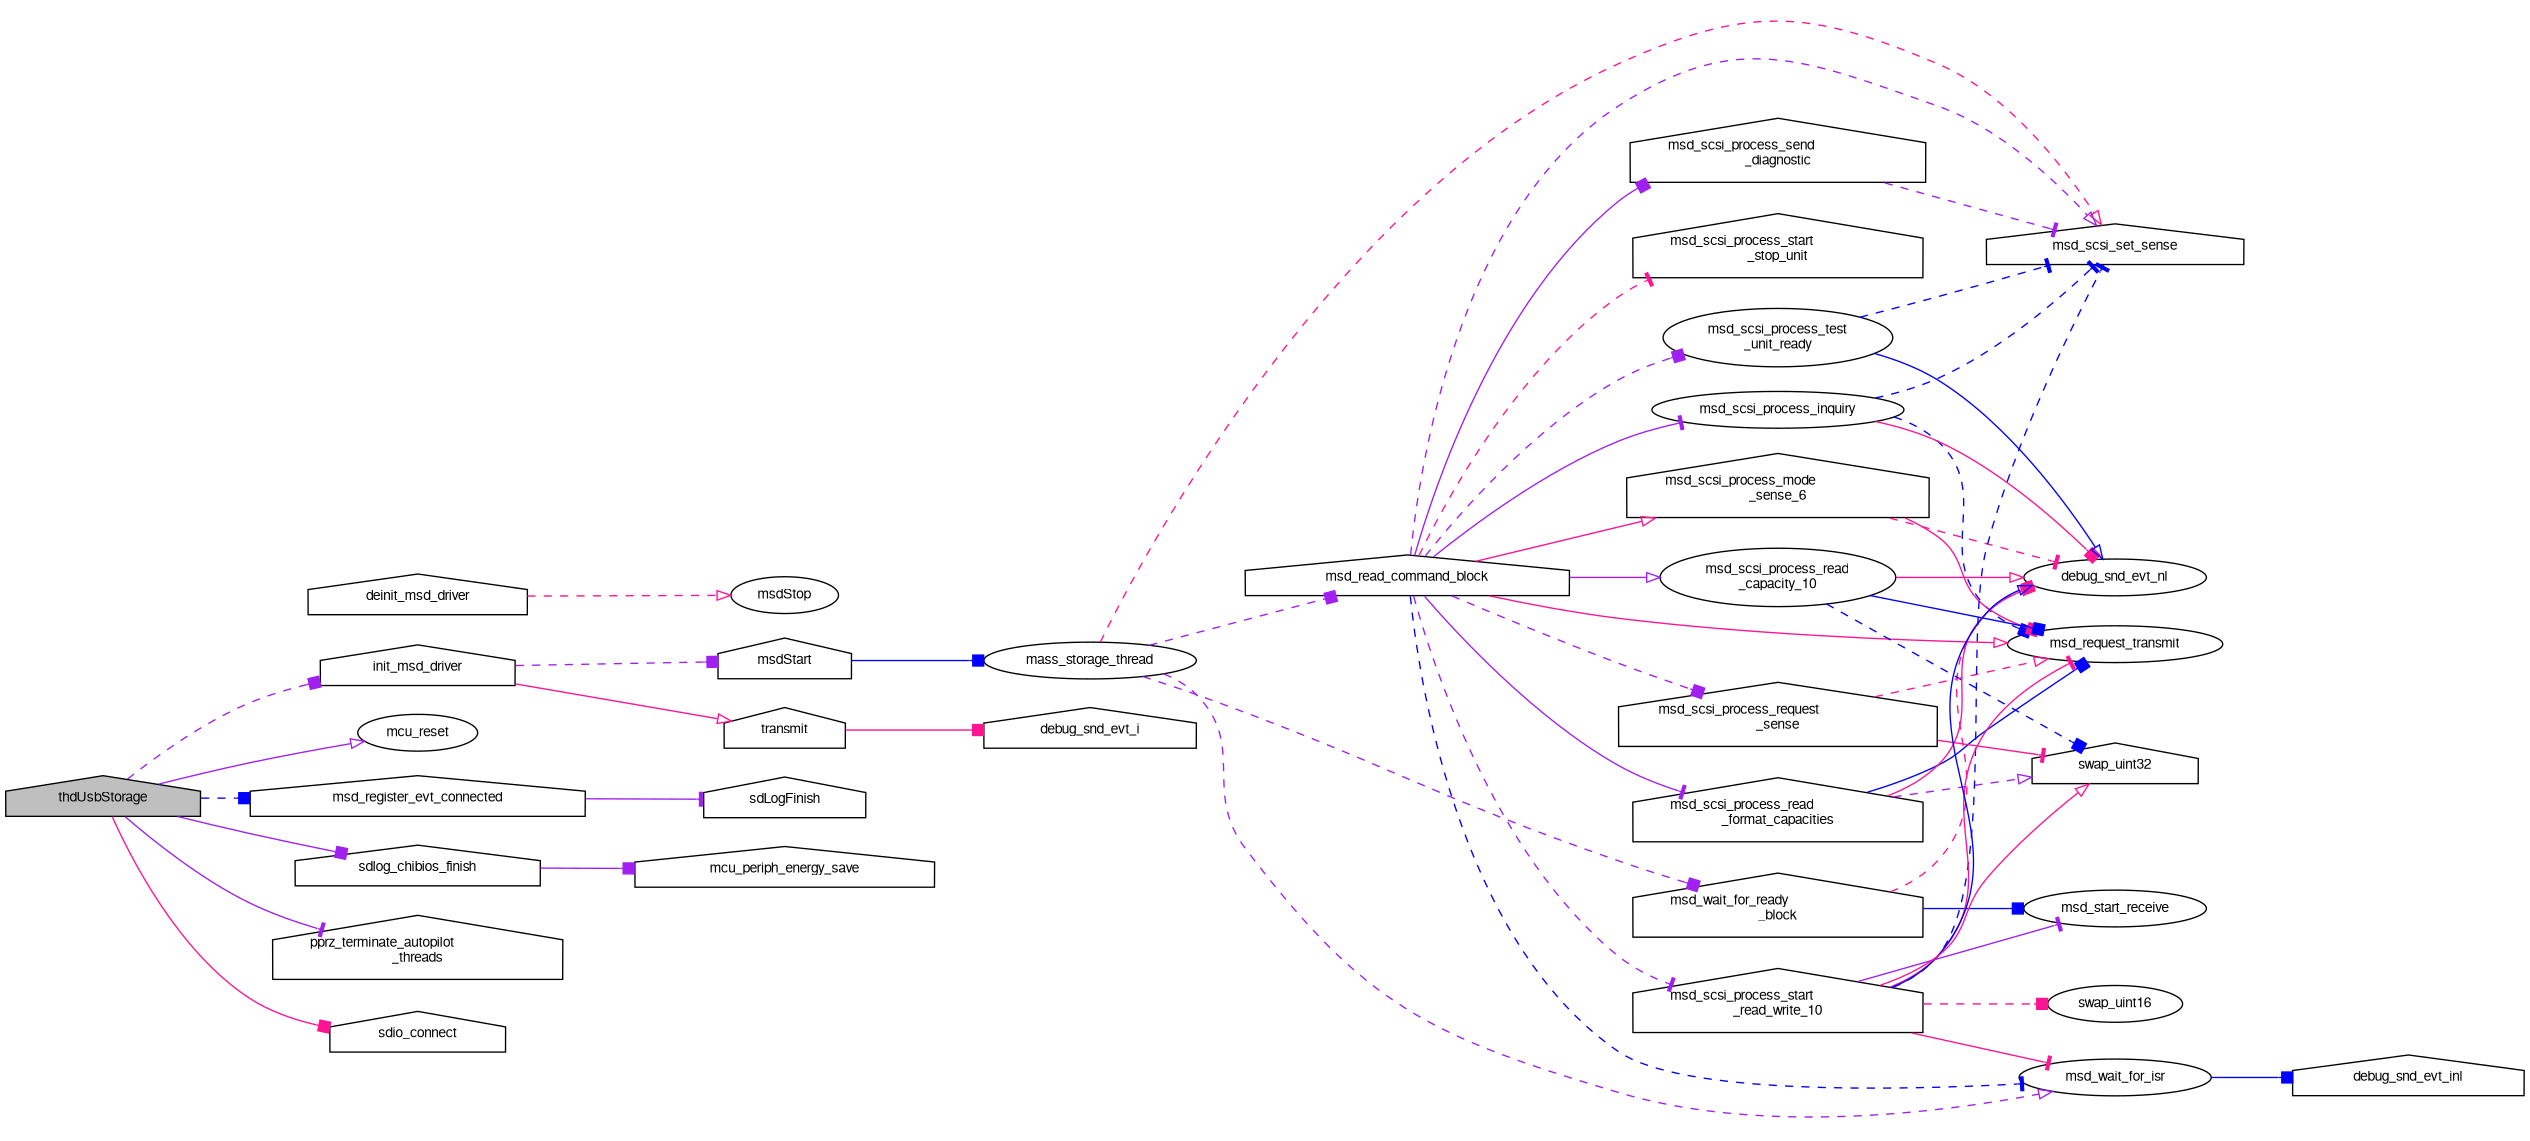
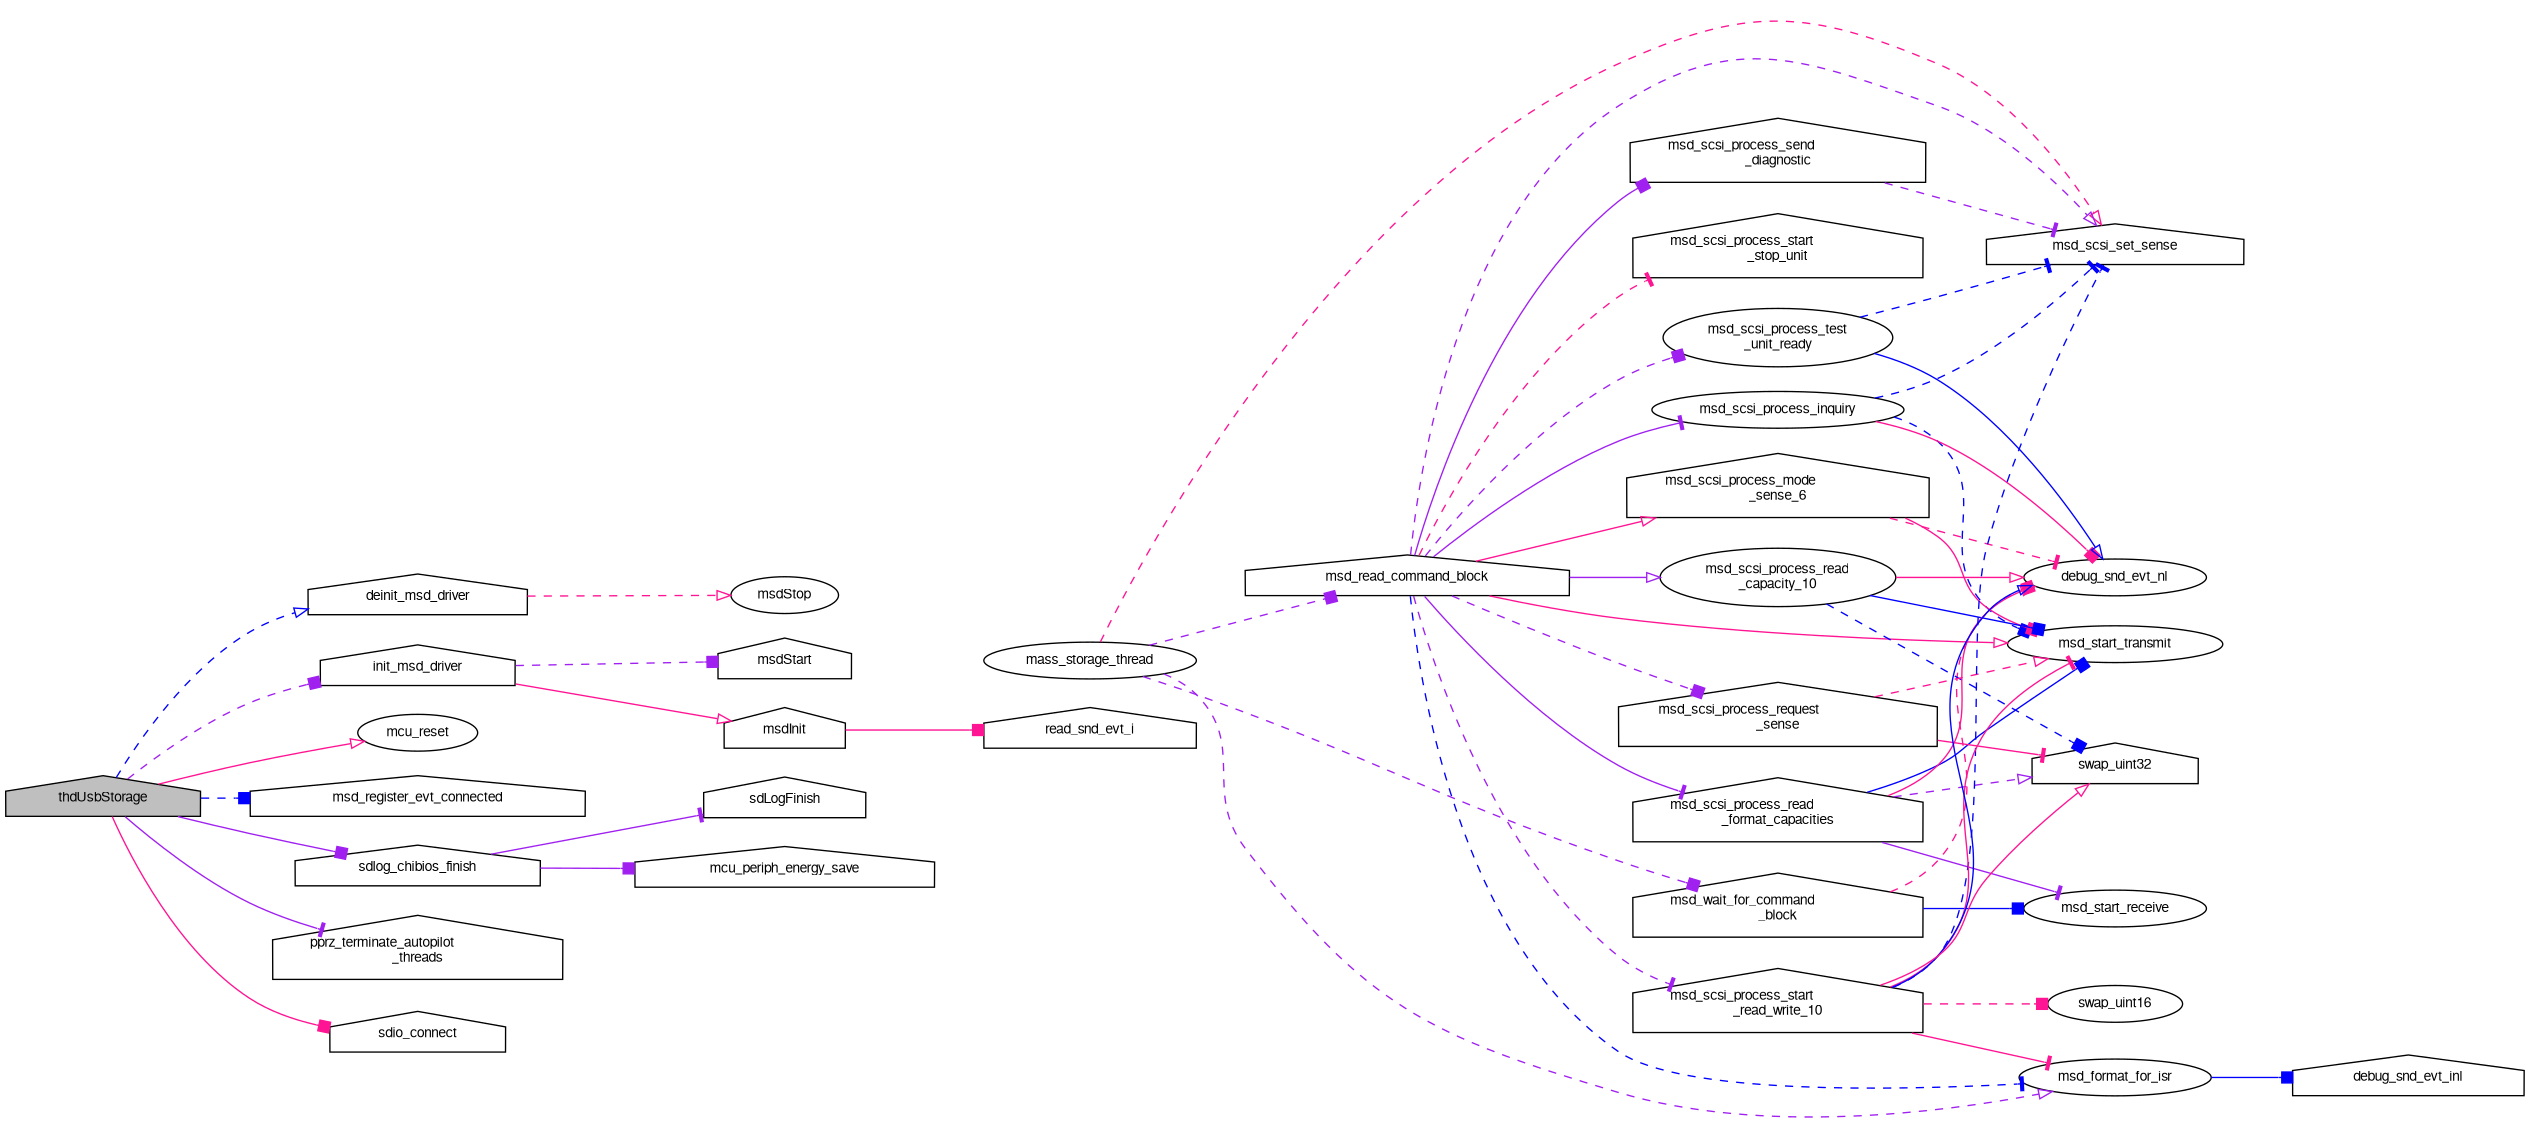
node "msd_request_transmit": label "msd_request_transmit" -> "msd_start_transmit"
edge "msdStart" -> "mass_storage_thread": removed
edge "thdUsbStorage" -> "deinit_msd_driver": added
node "transmit": label "transmit" -> "msdInit"
node "debug_snd_evt_i": label "debug_snd_evt_i" -> "read_snd_evt_i"
edge "thdUsbStorage" -> "mcu_reset": color purple -> deeppink
edge "msd_register_evt_connected" -> "sdLogFinish": now "sdlog_chibios_finish" -> "sdLogFinish"
node "msd_wait_for_ready _block": label "msd_wait_for_ready _block" -> "msd_wait_for_command _block"
edge "msd_scsi_process_start _read_write_10" -> "msd_start_receive": now "msd_scsi_process_read _format_capacities" -> "msd_start_receive"
node "msd_wait_for_isr": label "msd_wait_for_isr" -> "msd_format_for_isr"
